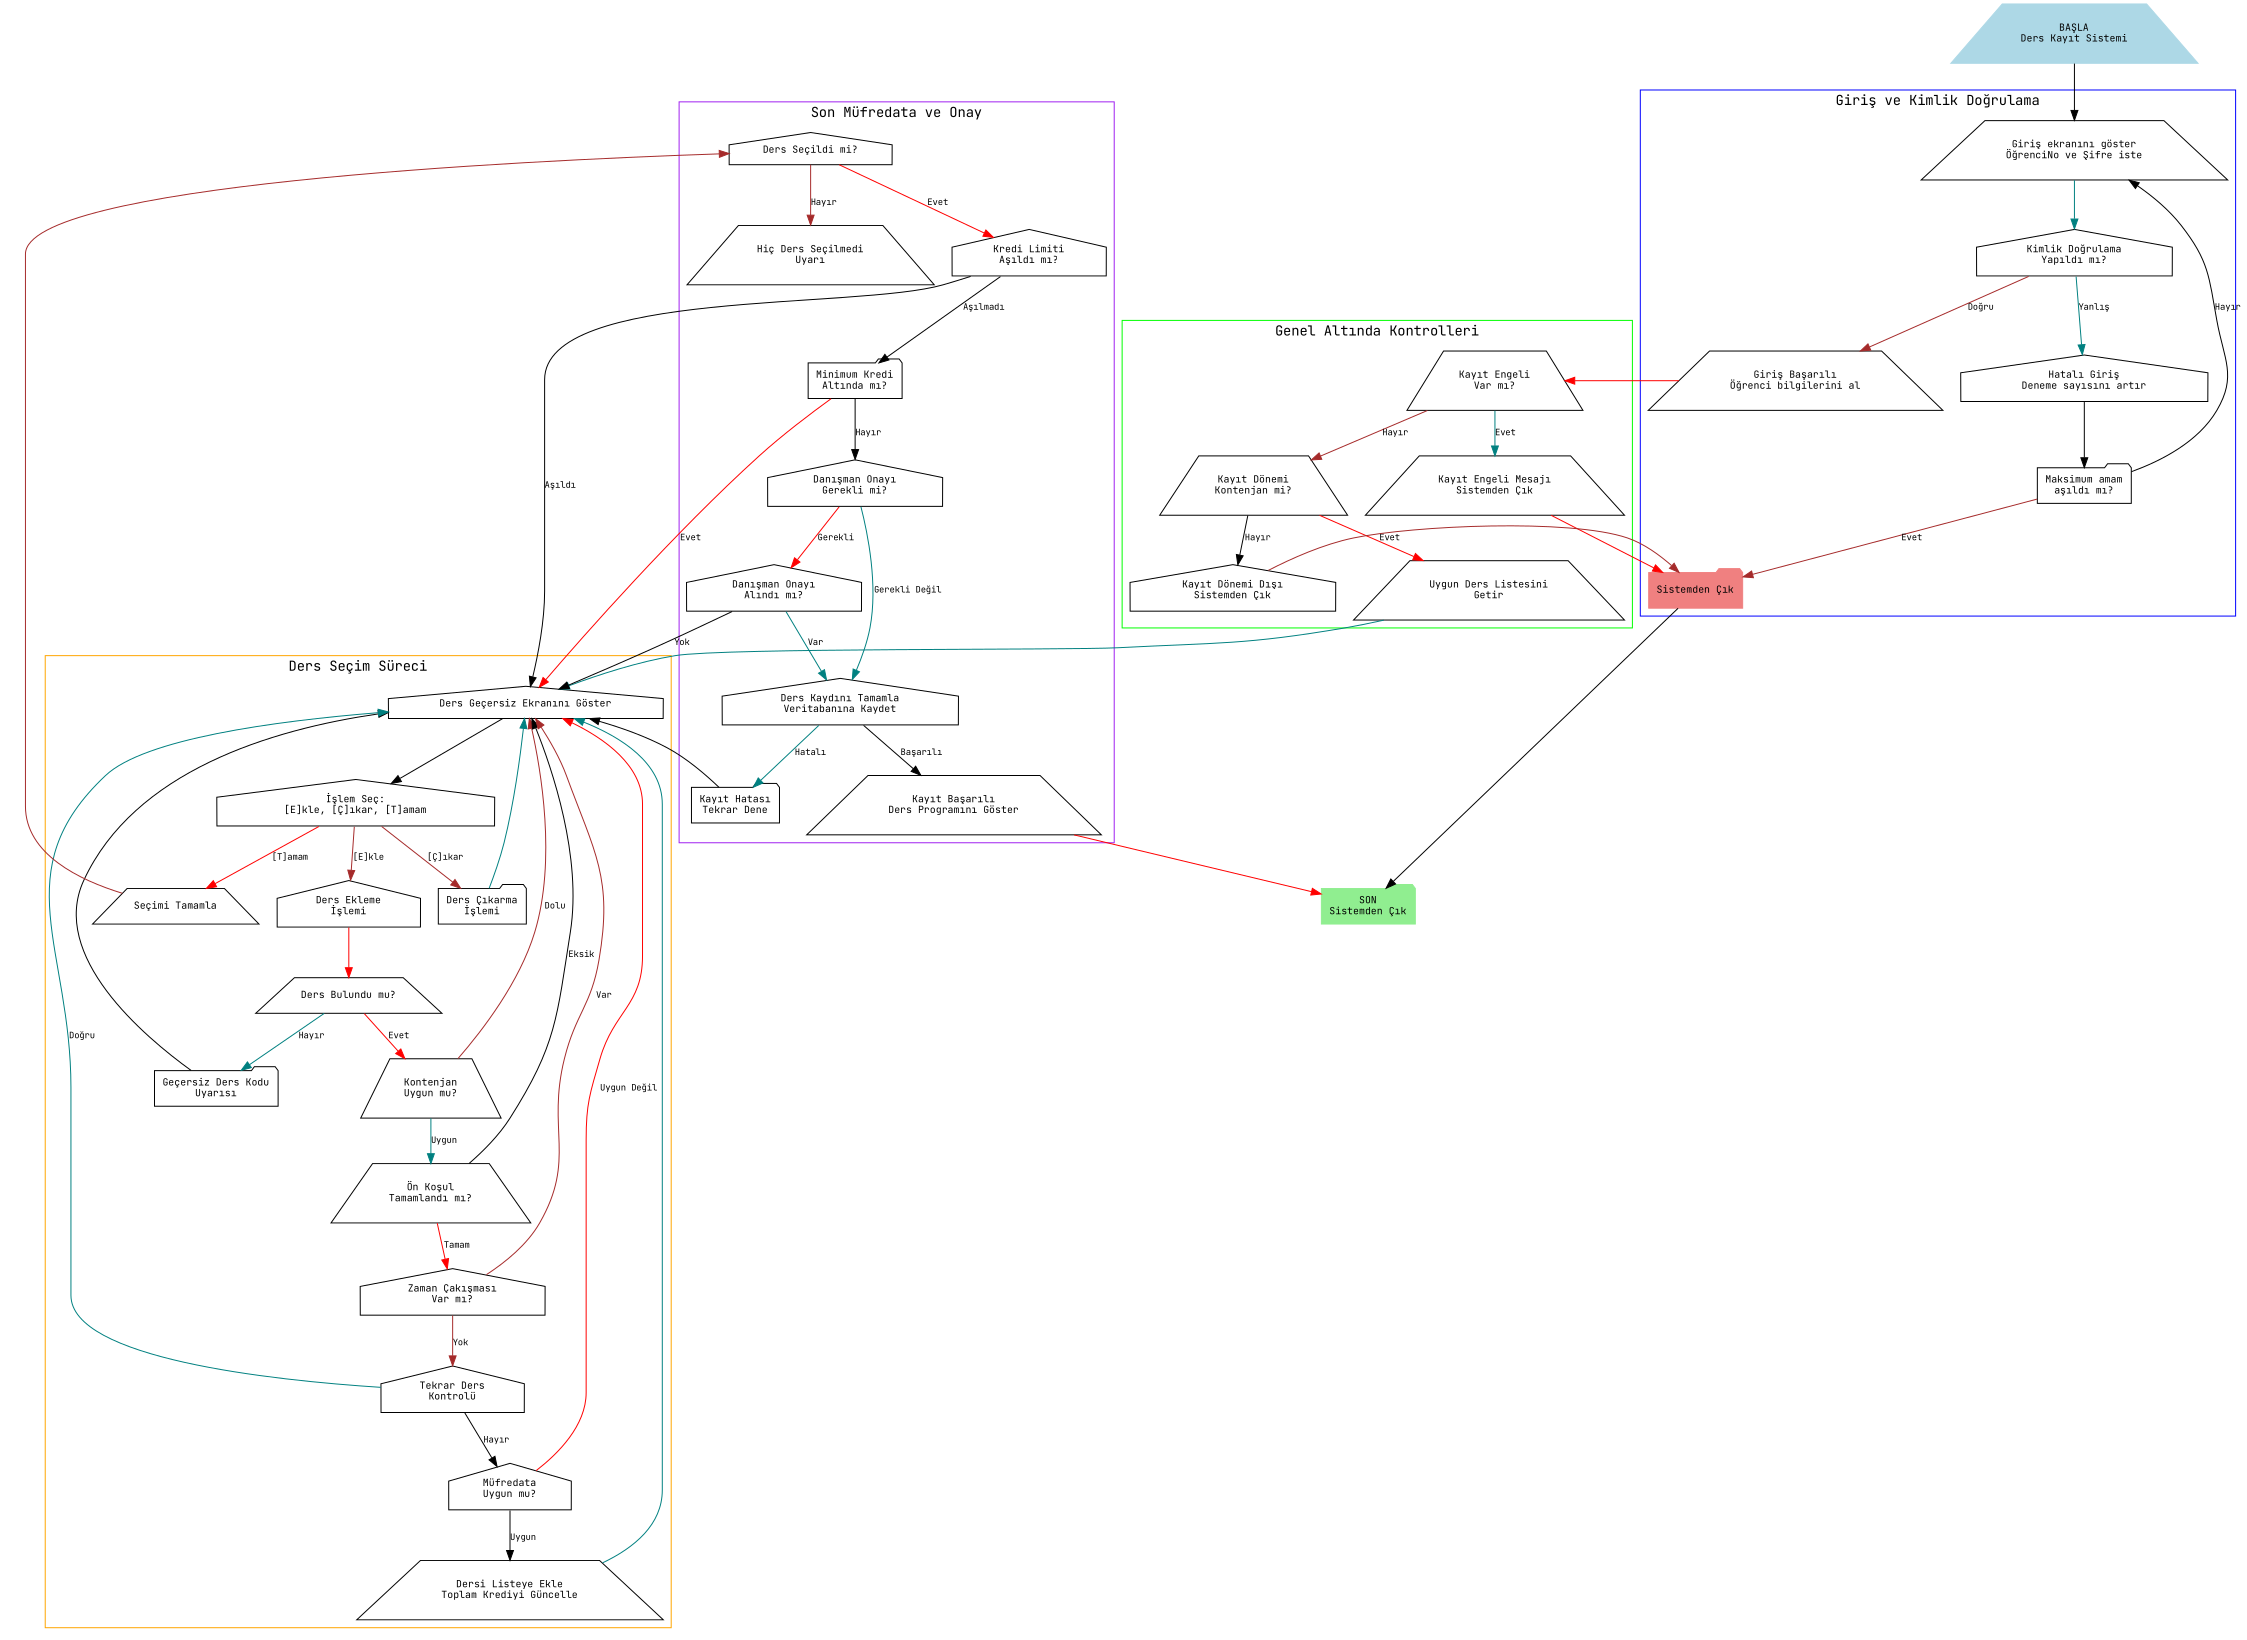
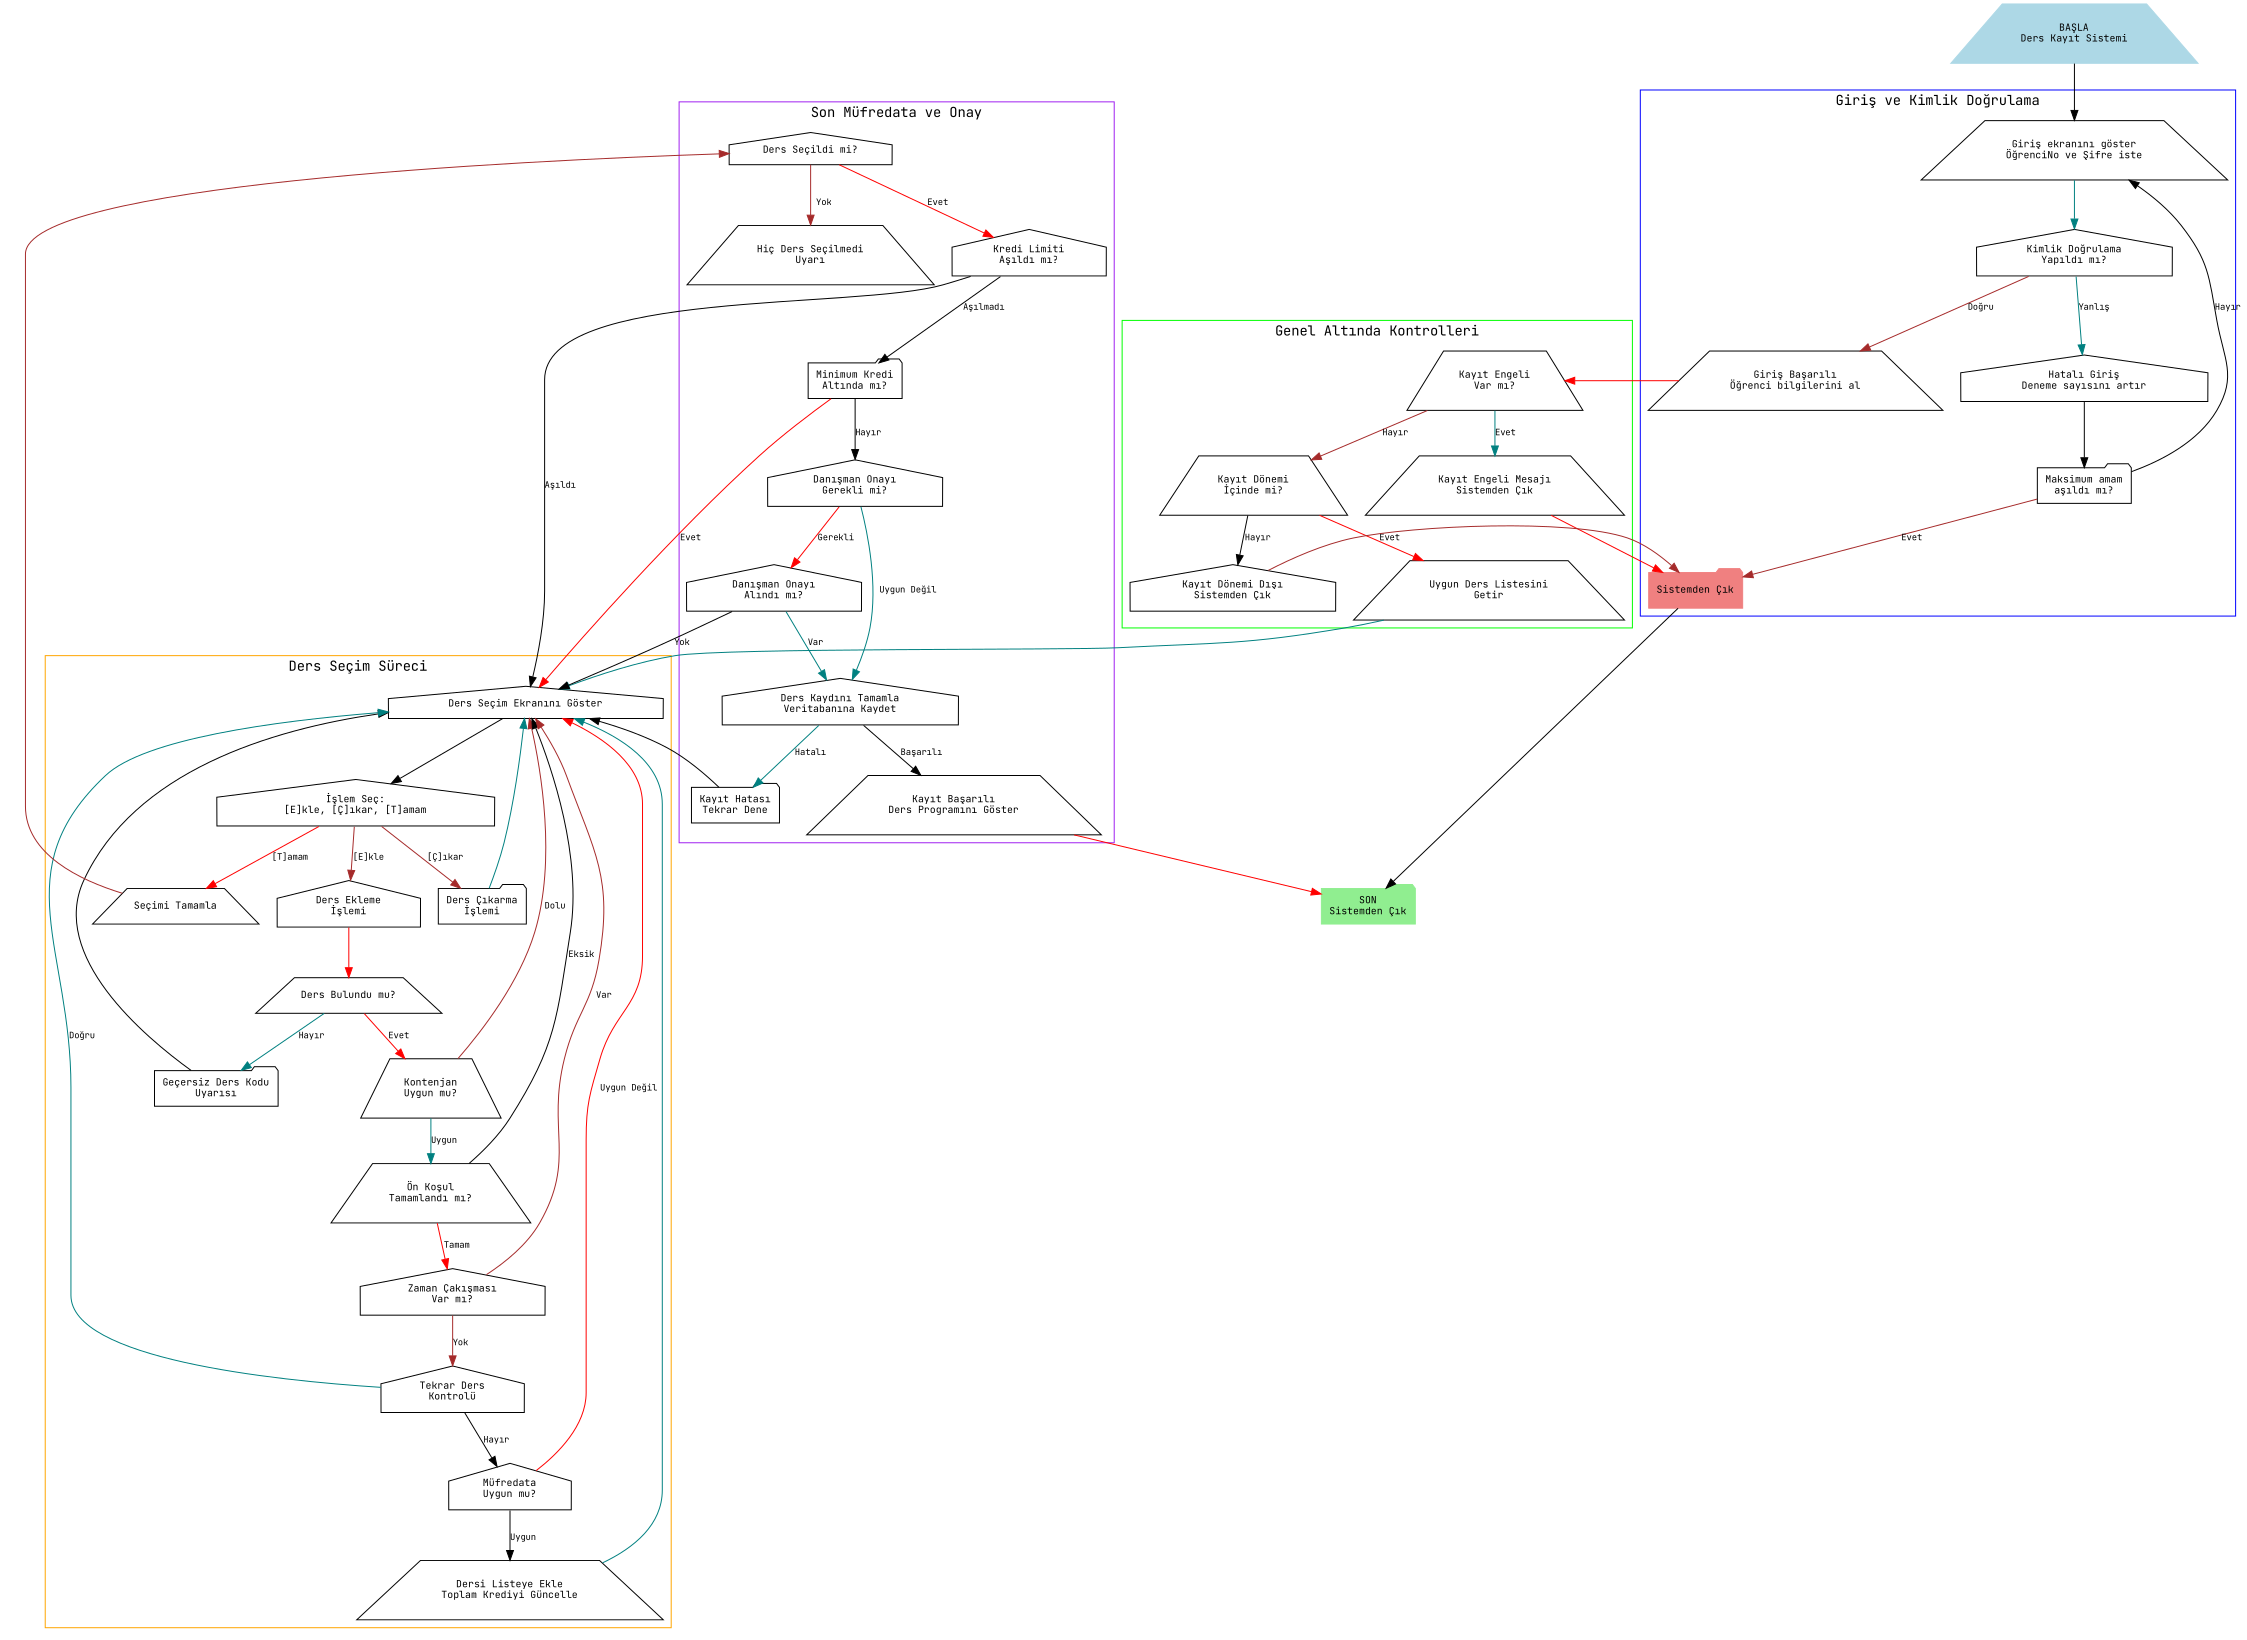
edge "Ders Seçildi mi?" -> "Hiç Ders Seçilmedi Uyarı": label "Hayır" -> "Yok"
node "Kayıt Dönemi Kontenjan mi?": label "Kayıt Dönemi Kontenjan mi?" -> "Kayıt Dönemi İçinde mi?"
edge "Danışman Onayı Gerekli mi?" -> "Ders Kaydını Tamamla Veritabanına Kaydet": label "Gerekli Değil" -> "Uygun Değil"
node "Ders Geçersiz Ekranını Göster": label "Ders Geçersiz Ekranını Göster" -> "Ders Seçim Ekranını Göster"
